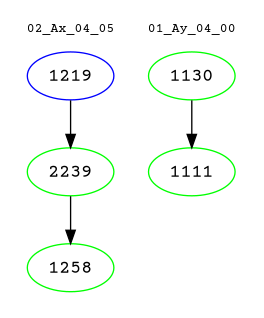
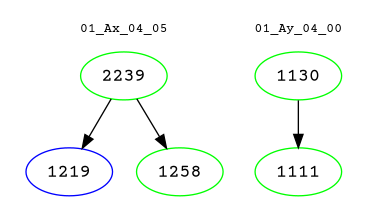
cluster "02_Ax_04_05": label "02_Ax_04_05" -> "01_Ax_04_05"
edge "1219" -> "2239": reversed
